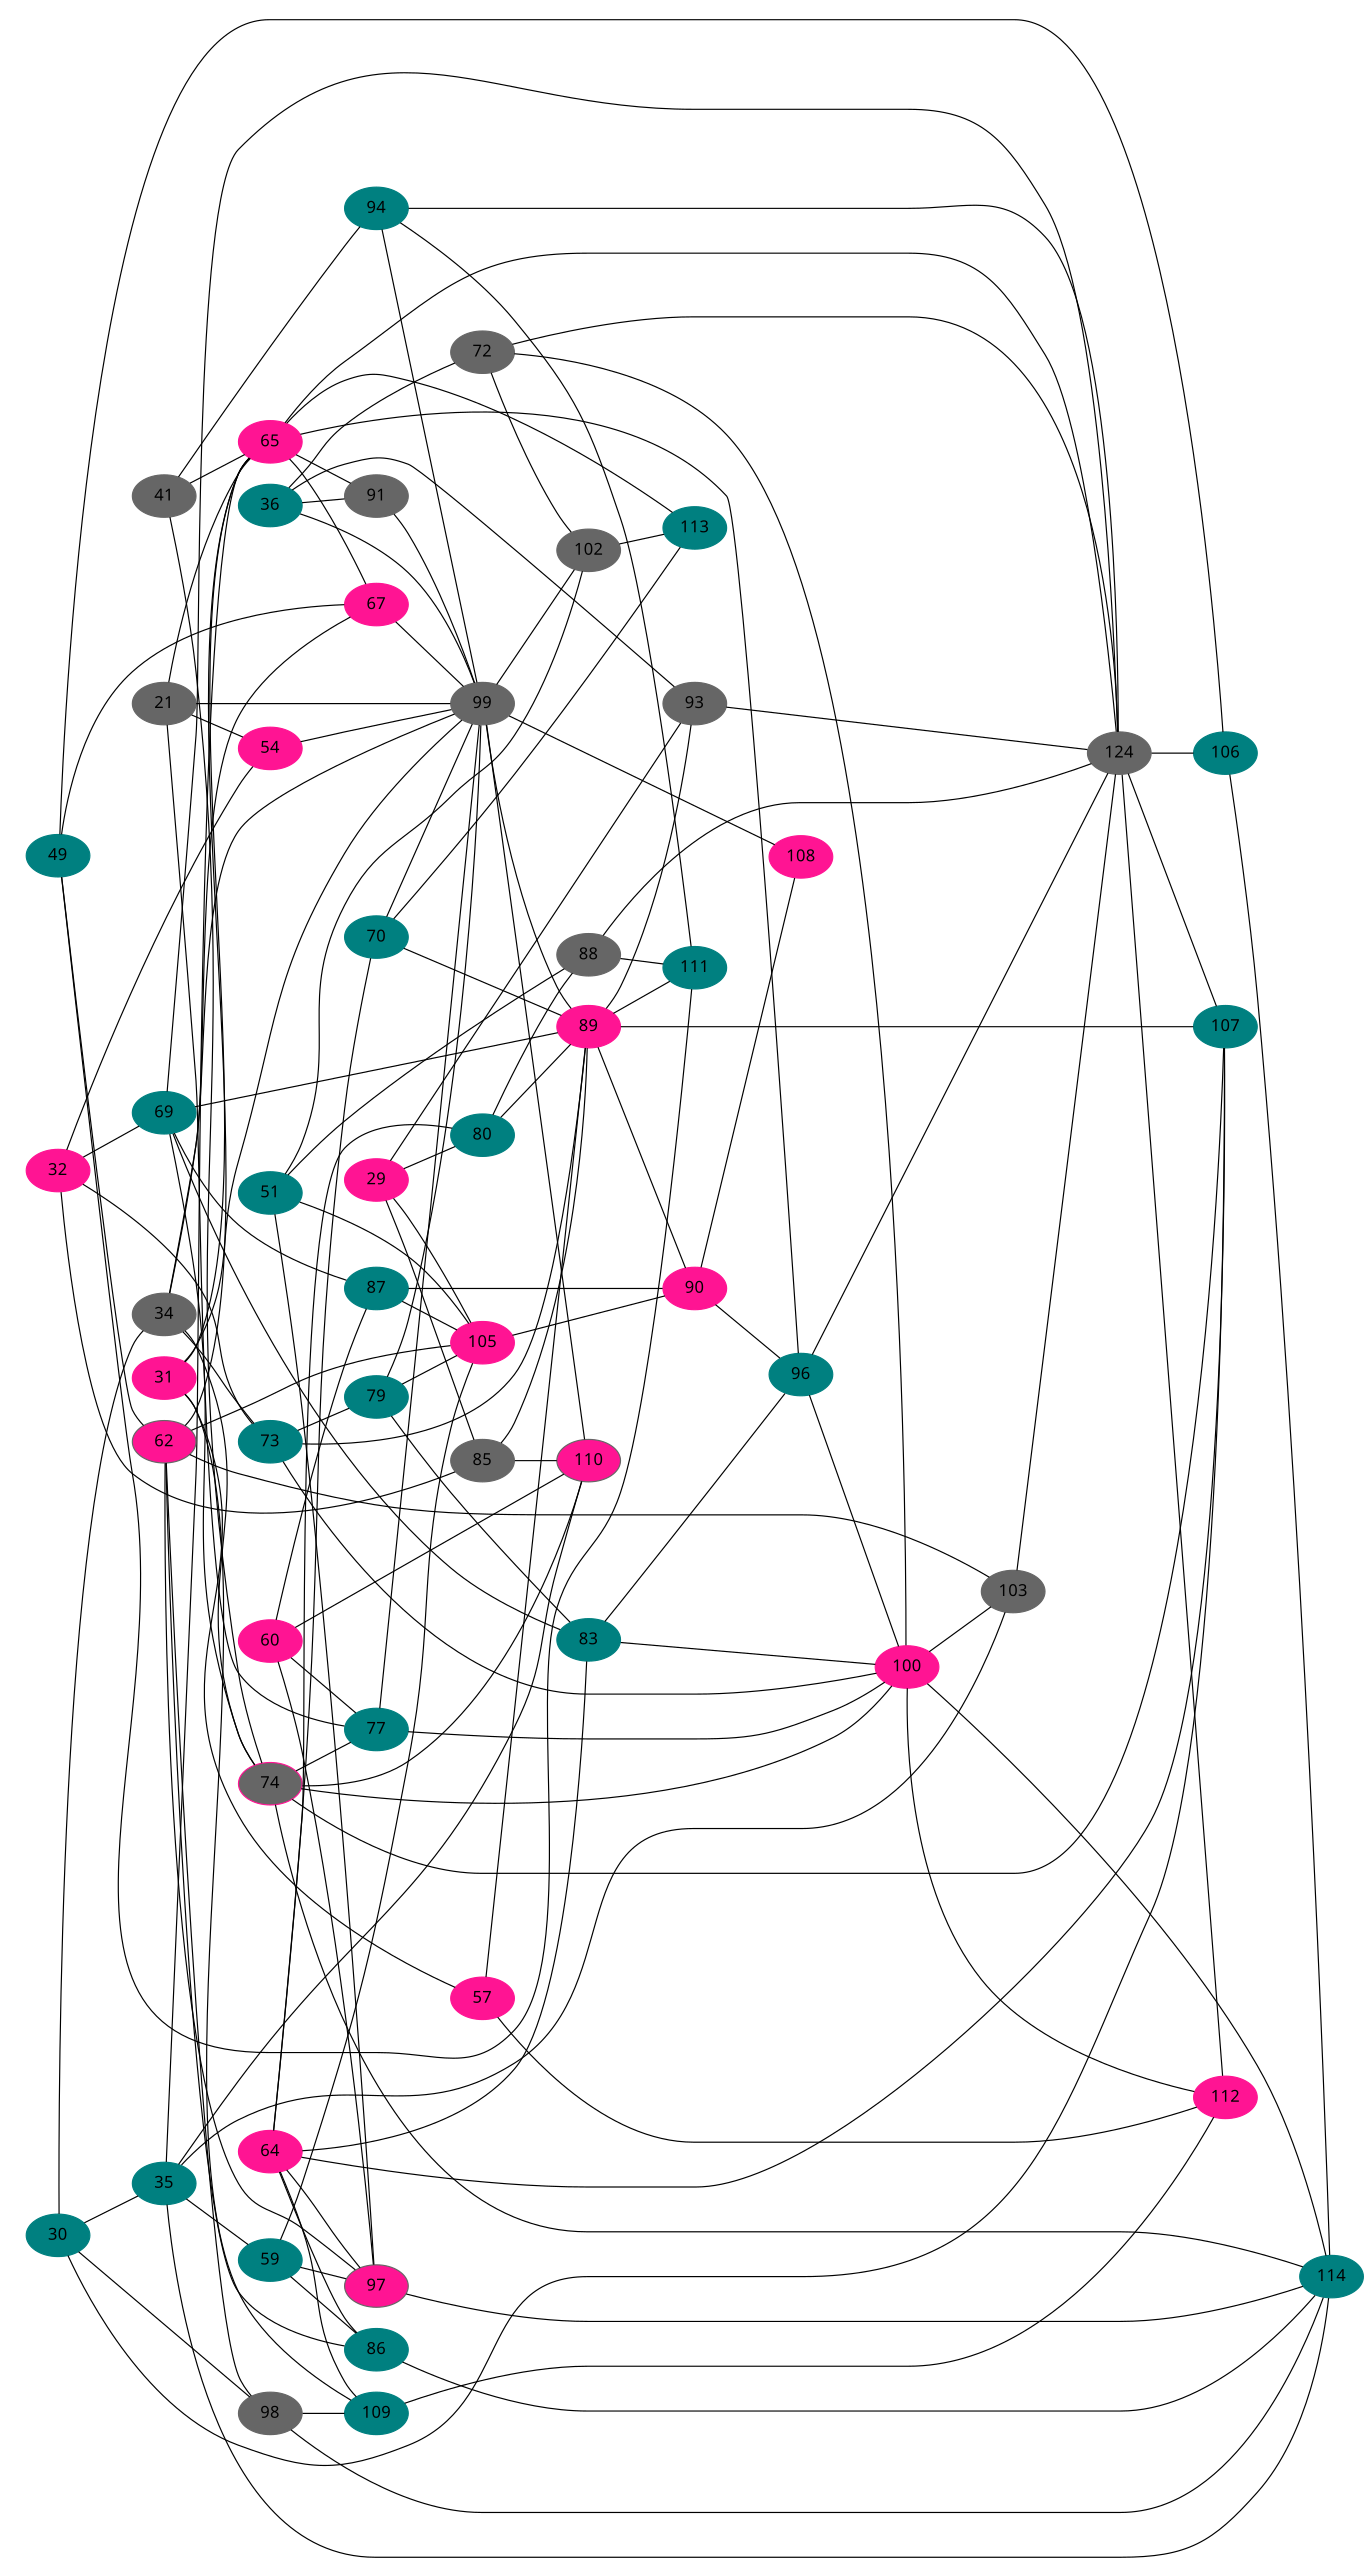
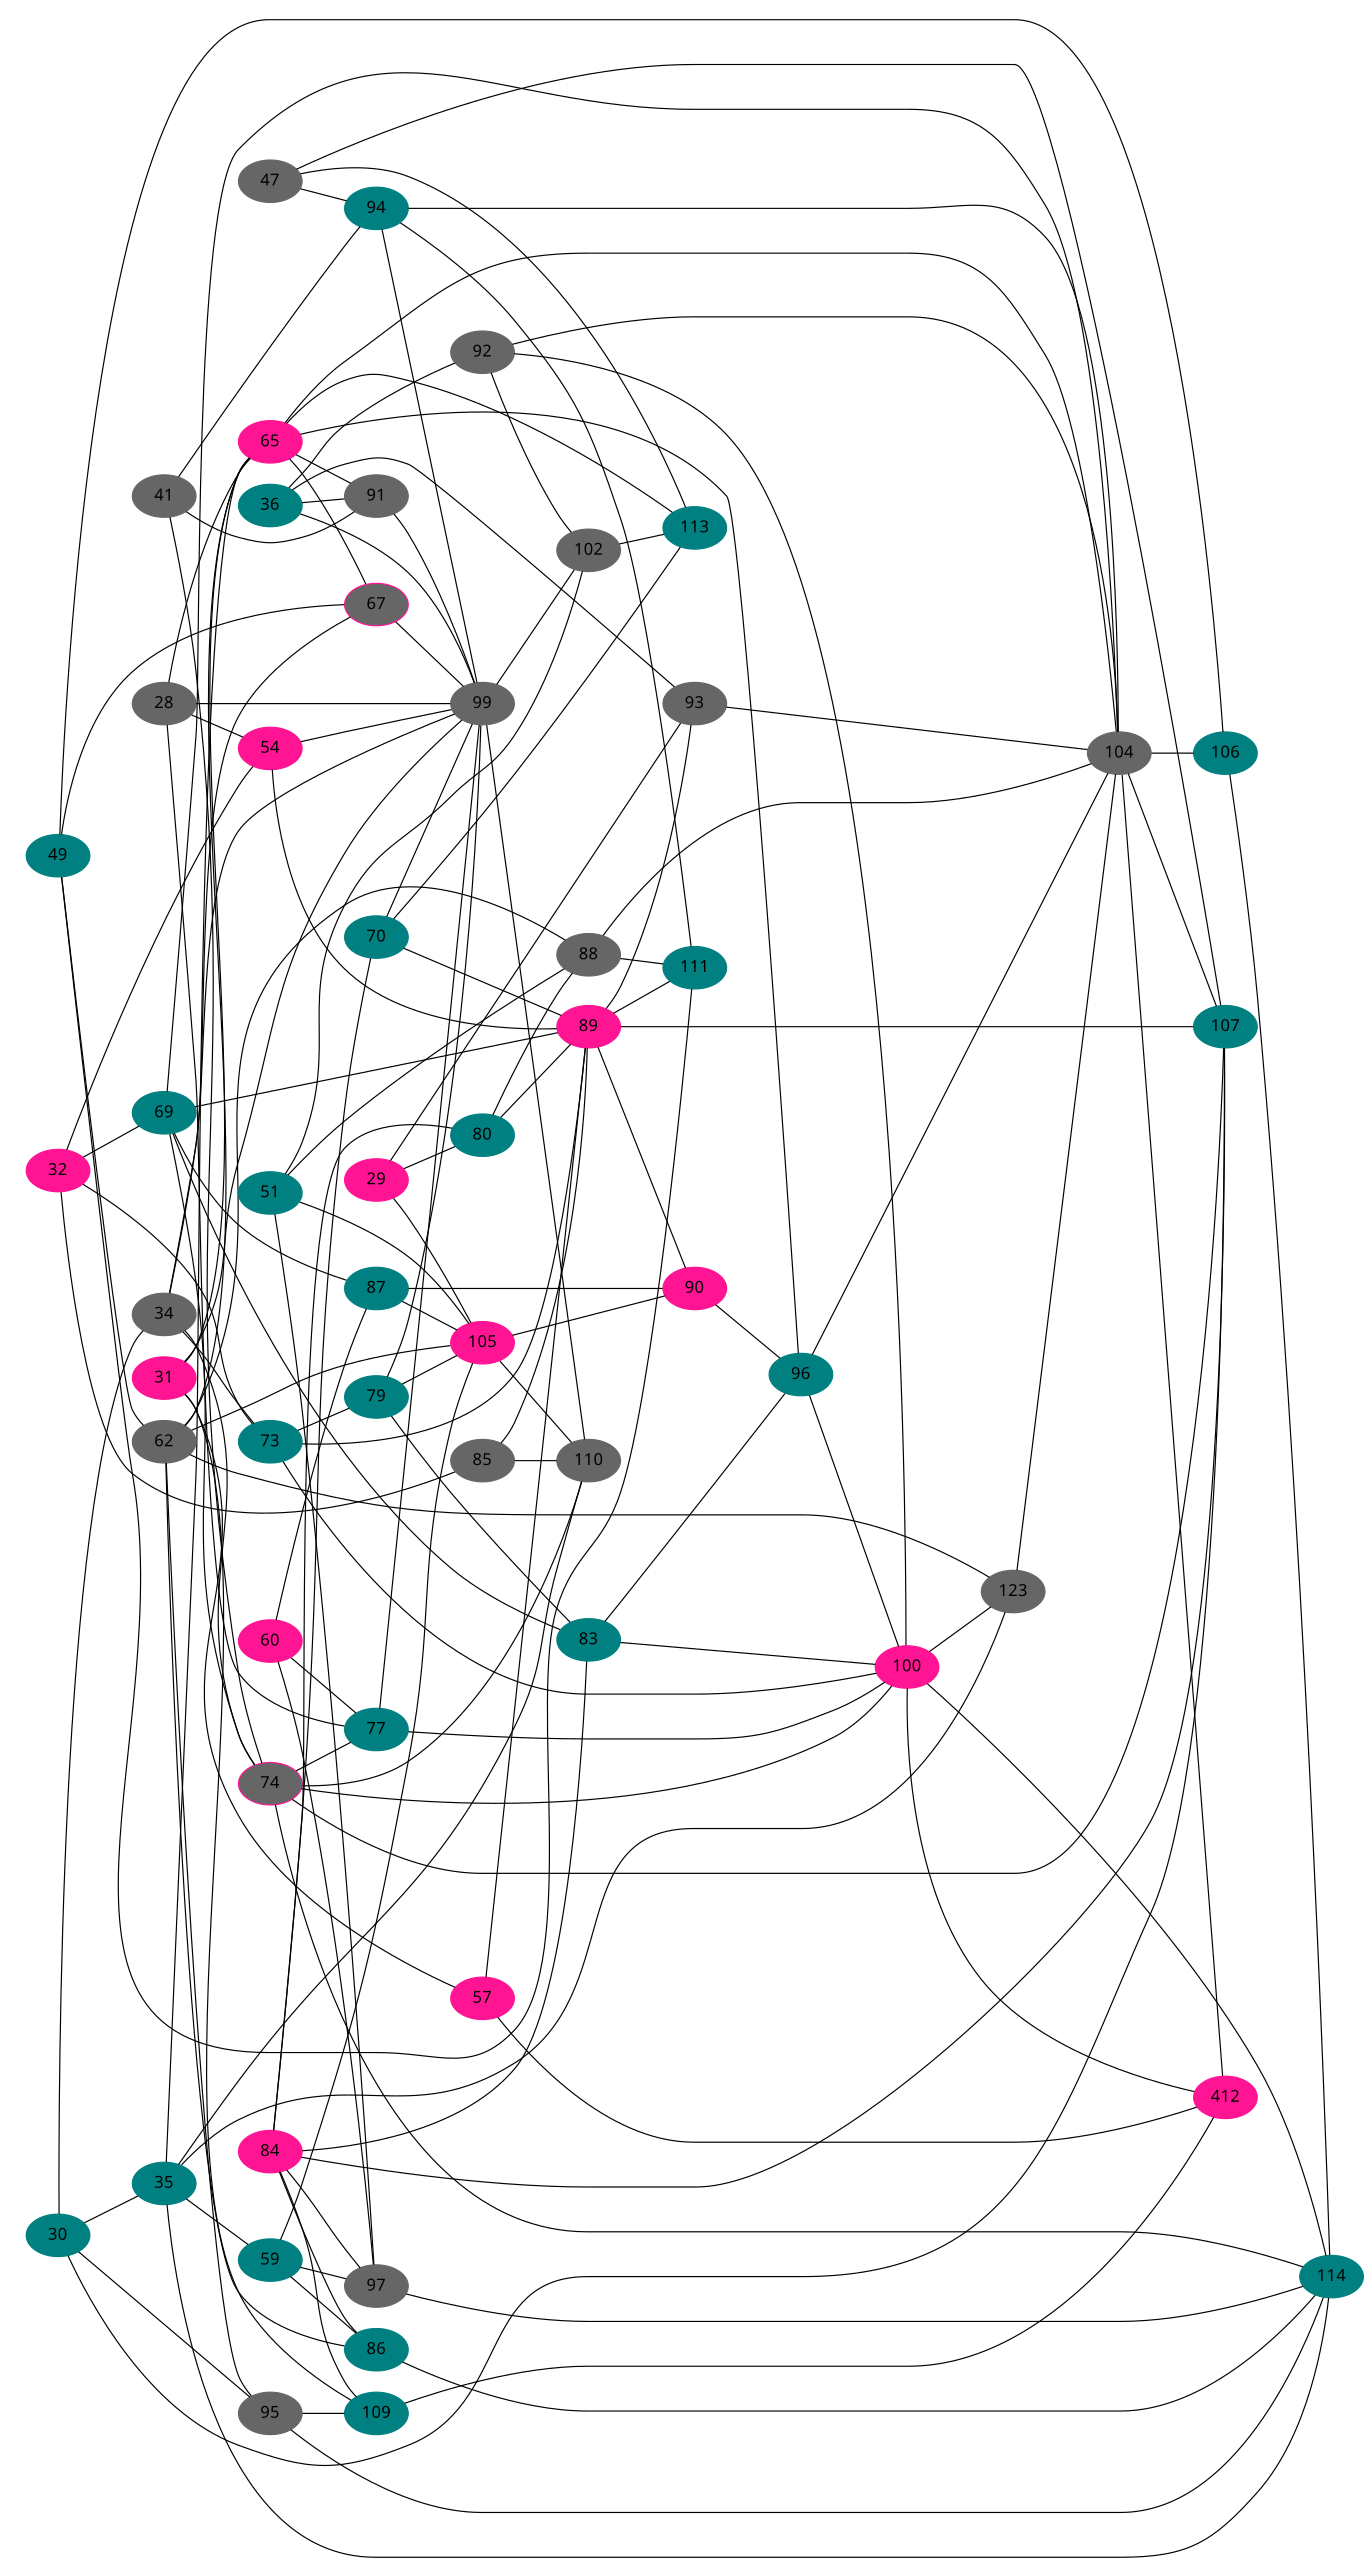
node "47": added
node "72": label "72" -> "92"
edge "65" -- "41": now "91" -- "41"
node "67": fillcolor deeppink -> gray40
node "21": label "21" -> "28"
node "124": label "124" -> "104"
node "108": removed
edge "99" -- "89": now "54" -- "89"
edge "29" -- "85": removed
node "62": fillcolor deeppink -> gray40
node "110": fillcolor deeppink -> gray40
edge "110" -- "60": now "110" -- "105"
node "103": label "103" -> "123"
edge "62" -- "97": now "62" -- "88"
node "112": label "112" -> "412"
node "64": label "64" -> "84"
node "97": fillcolor deeppink -> gray40
node "98": label "98" -> "95"
